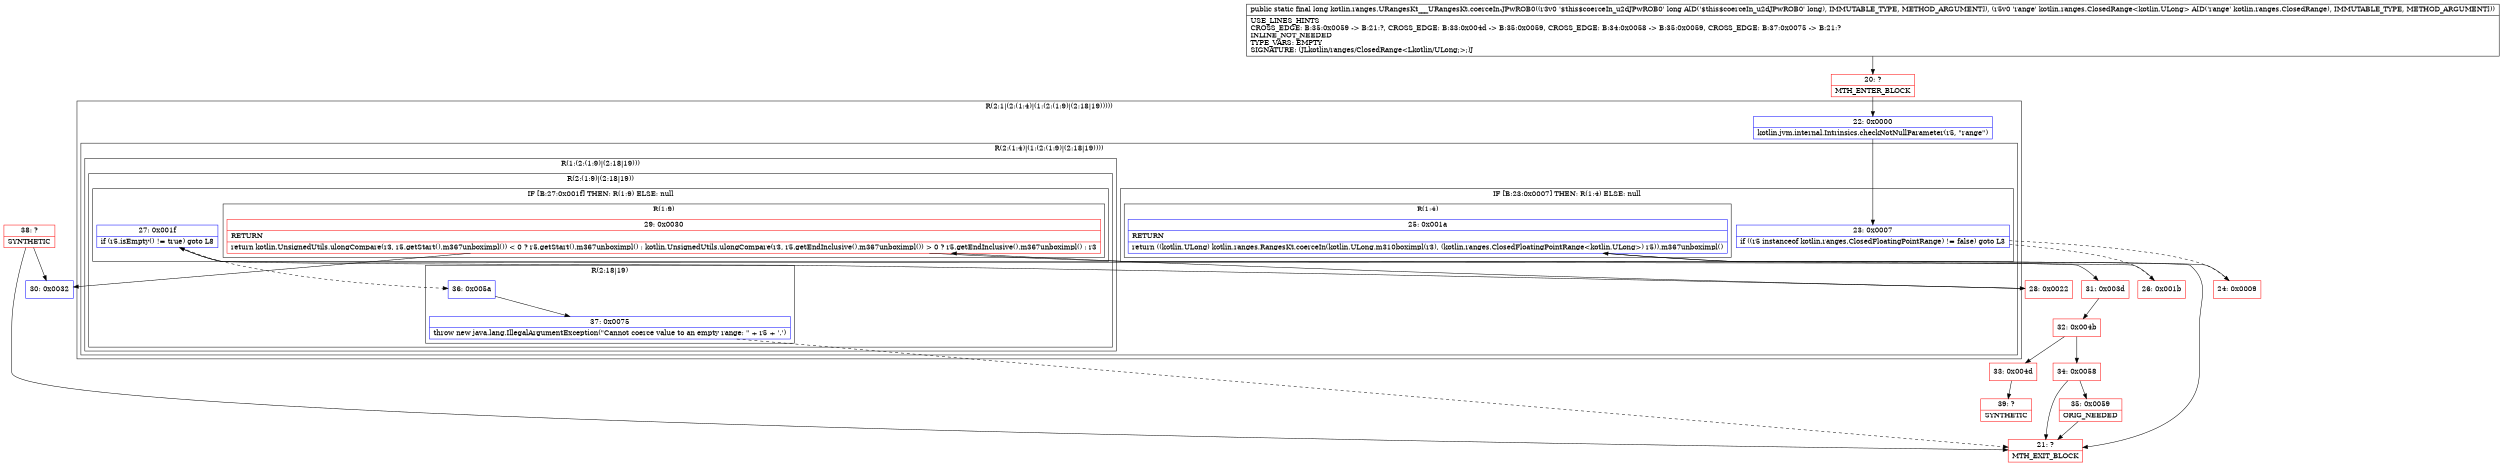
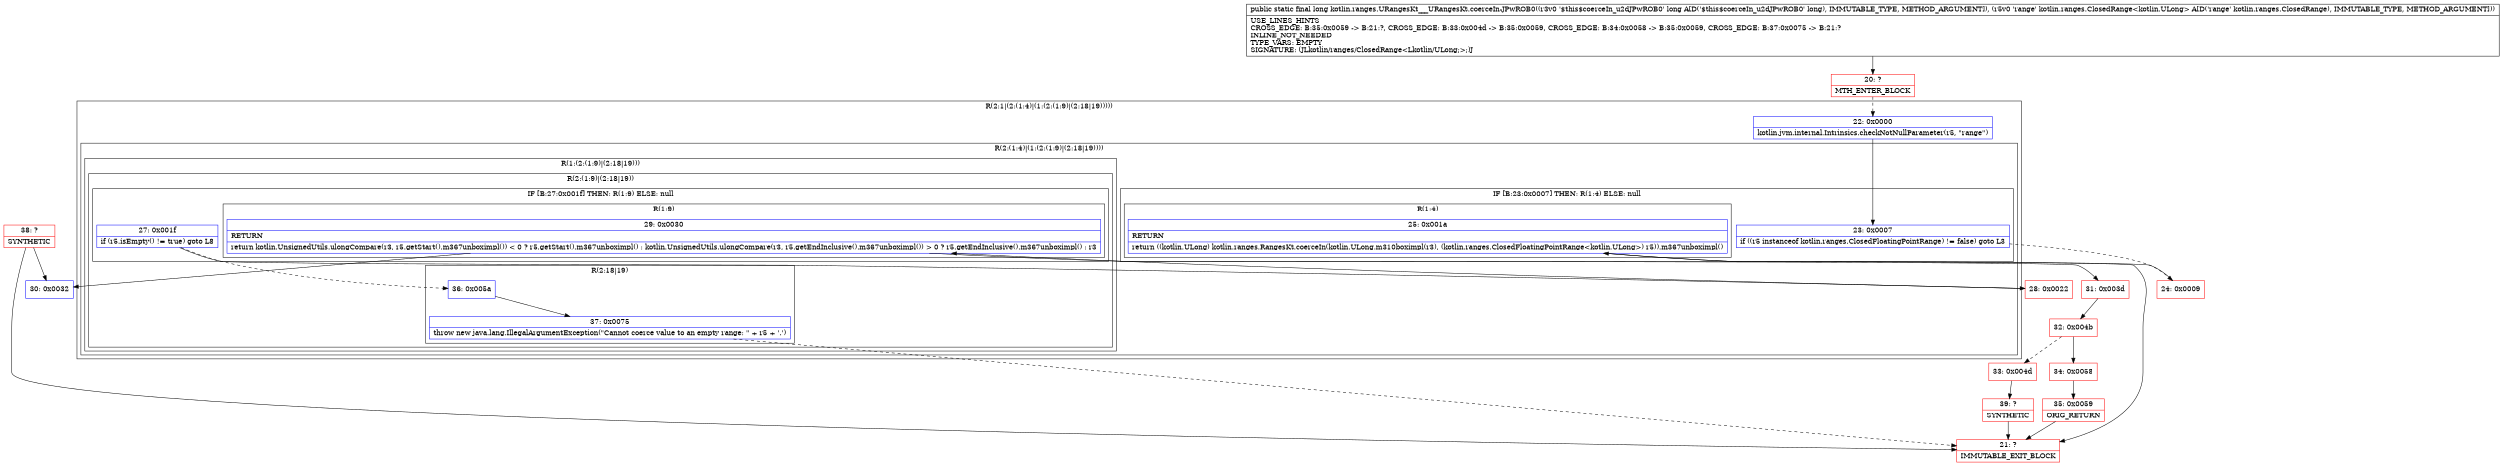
edge "20: ?" -> "22: 0x0000": style solid -> dashed
node "29: 0x0030": color red -> blue
node "26: 0x001b": removed
edge "32: 0x004b" -> "33: 0x004d": style solid -> dashed
edge "34: 0x0058" -> "21: ?": now "39: ?" -> "21: ?"
node "35: 0x0059": text "ORIG_NEEDED" -> "ORIG_RETURN"
node "21: ?": text "MTH_EXIT_BLOCK" -> "IMMUTABLE_EXIT_BLOCK"
